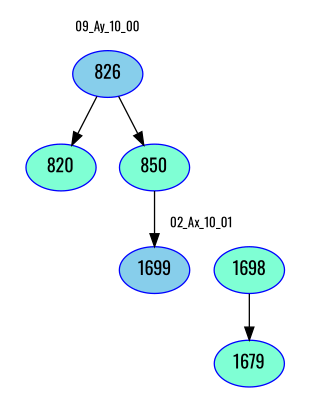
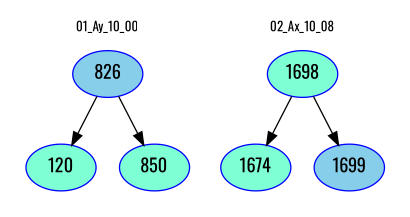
cluster "09_Ay_10_00": label "09_Ay_10_00" -> "01_Ay_10_00"
node "820": label "820" -> "120"
edge "850" -> "1699": now "1698" -> "1699"
cluster "02_Ax_10_01": label "02_Ax_10_01" -> "02_Ax_10_08"
node "1679": label "1679" -> "1674"
